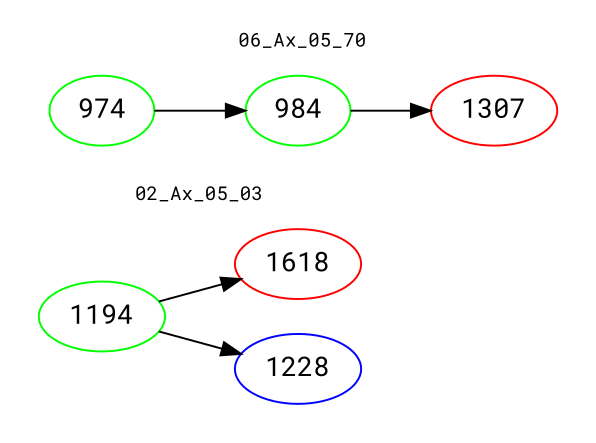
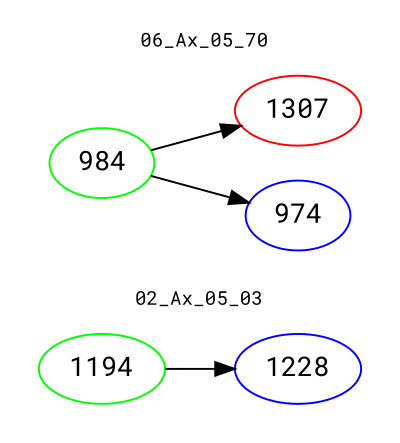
node "974": color green -> blue
edge "974" -> "984": reversed
node "1618": removed
